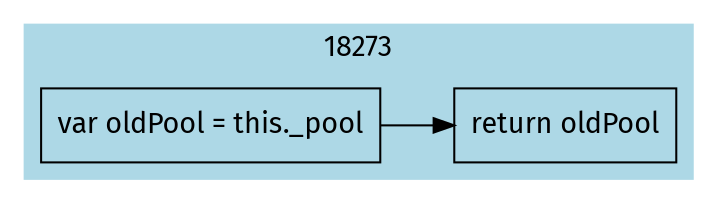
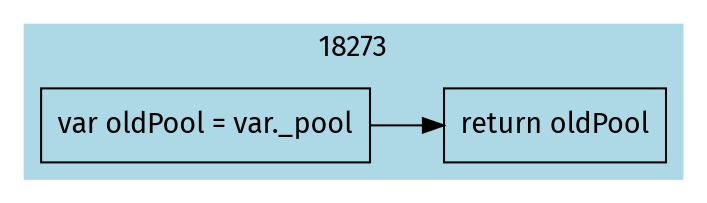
node "var oldPool = this._pool": label "var oldPool = this._pool" -> "var oldPool = var._pool"
